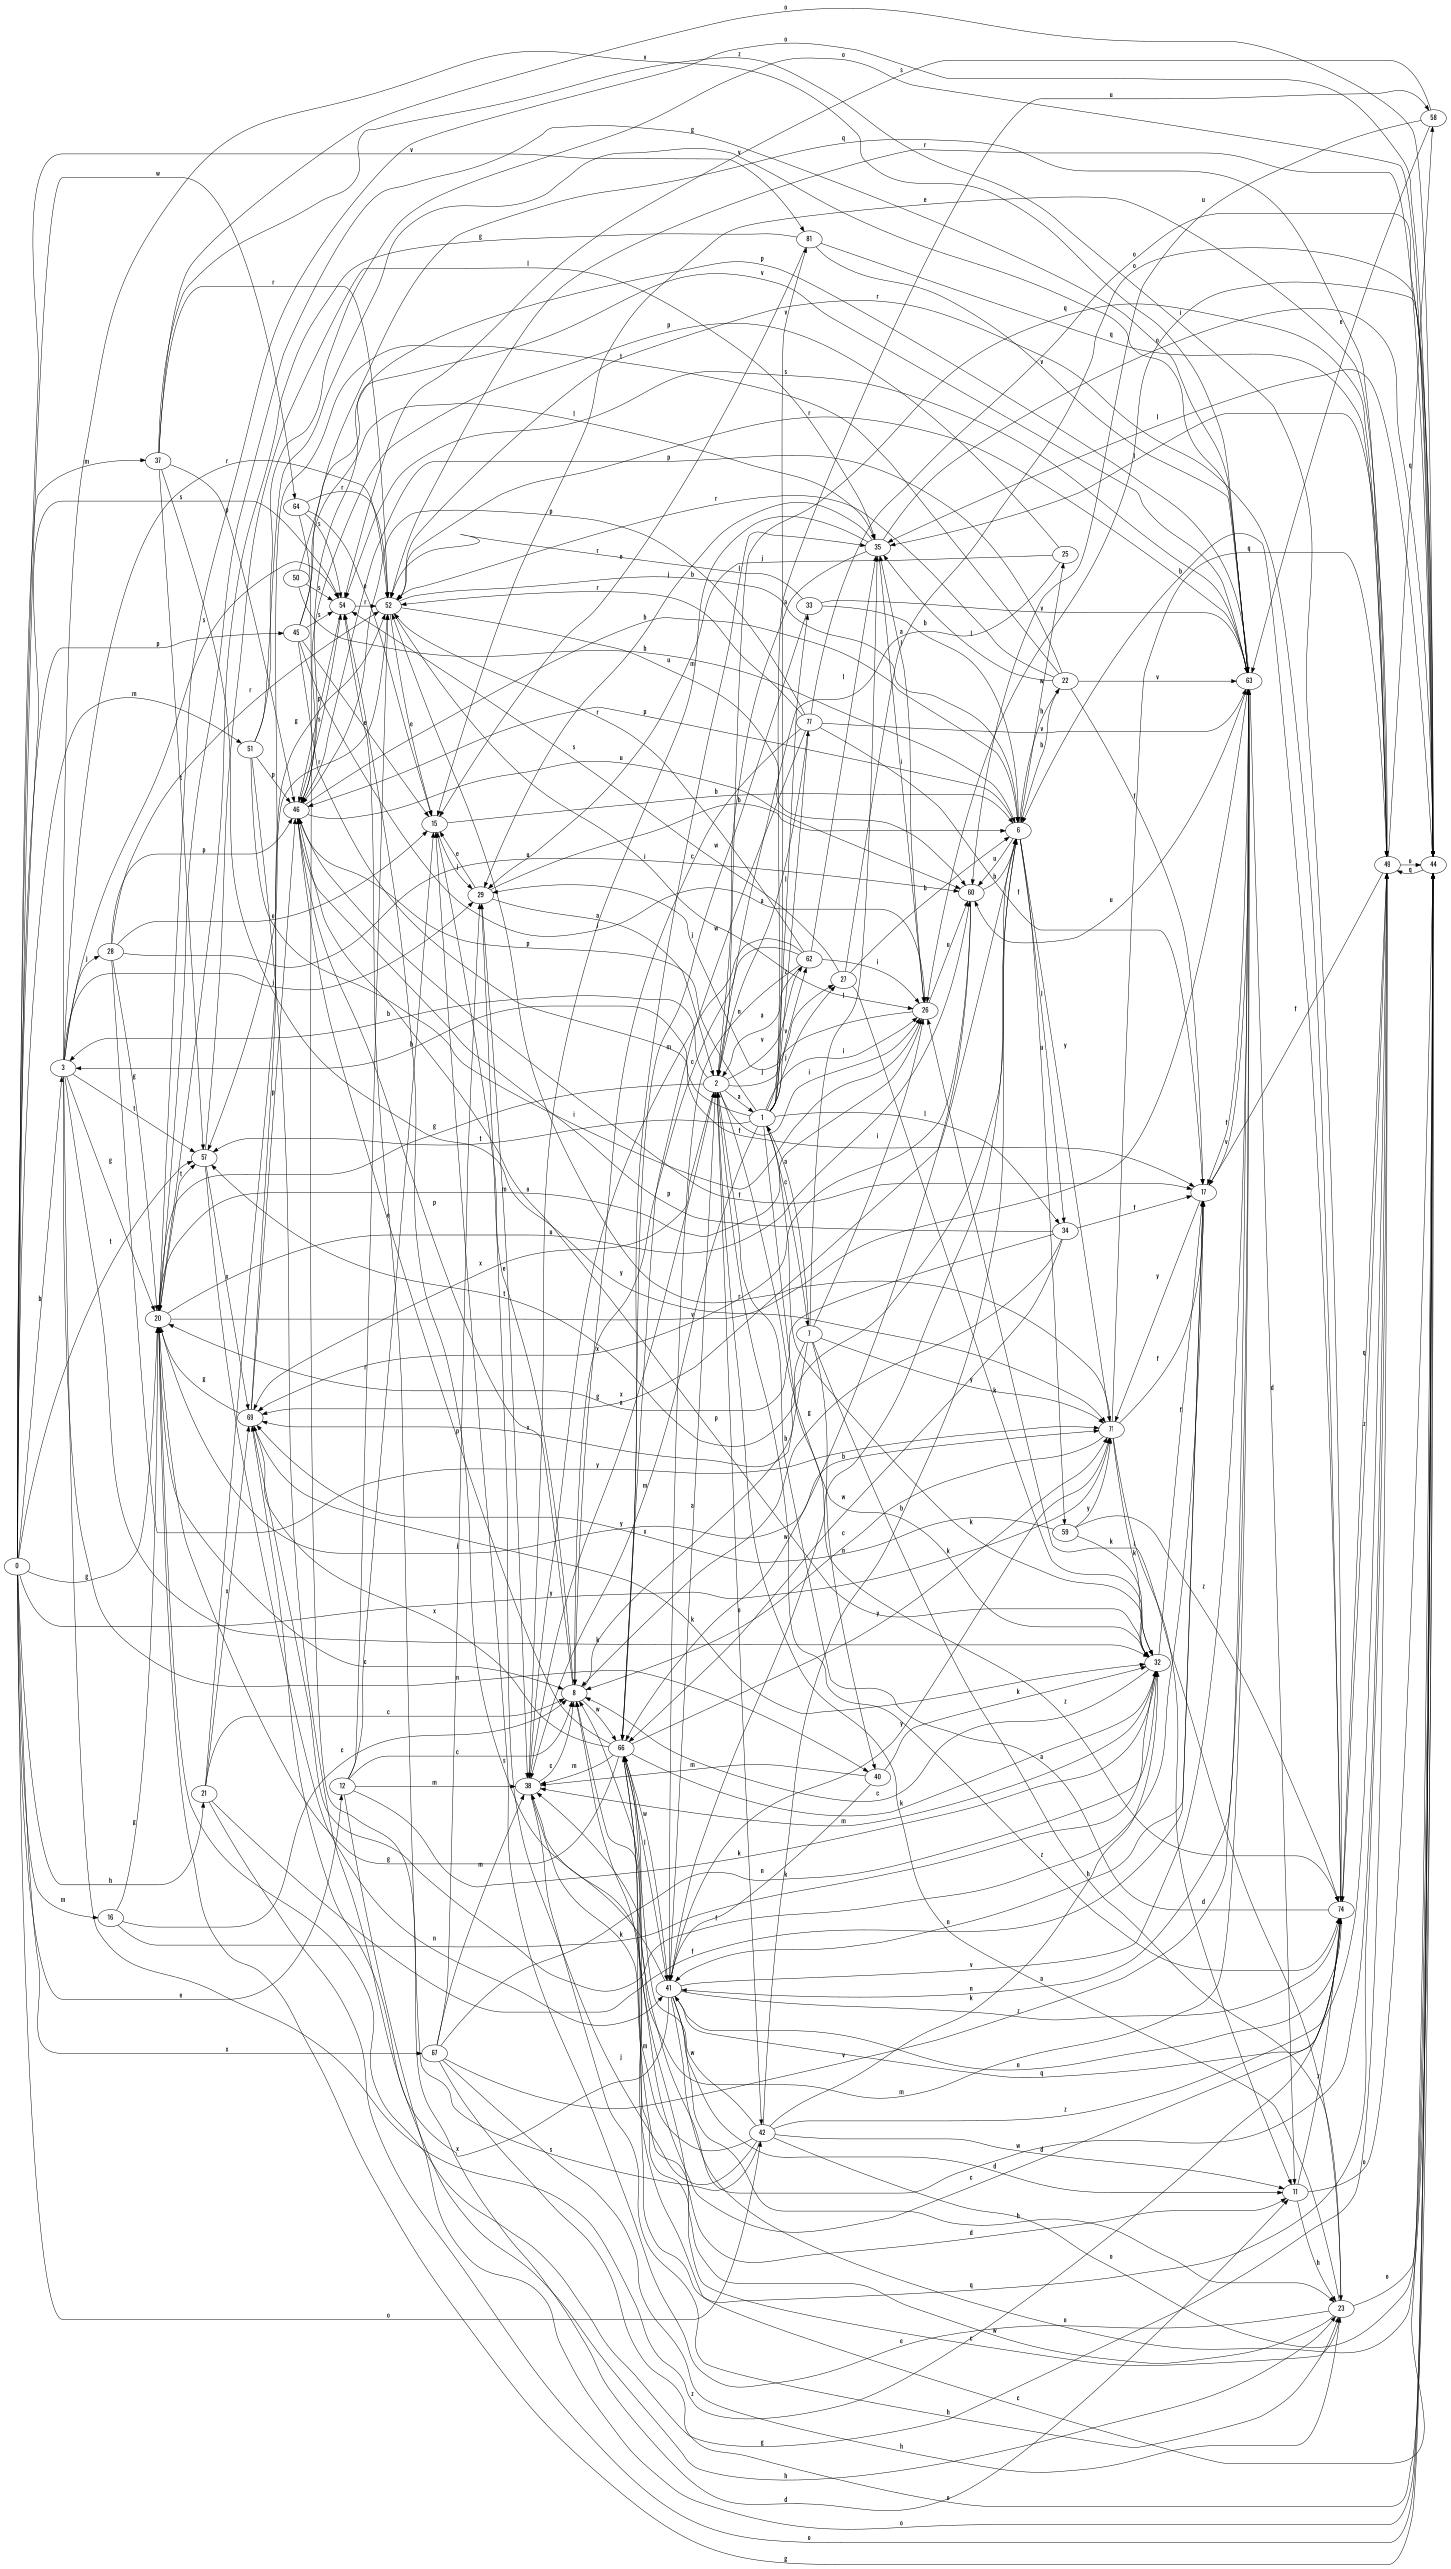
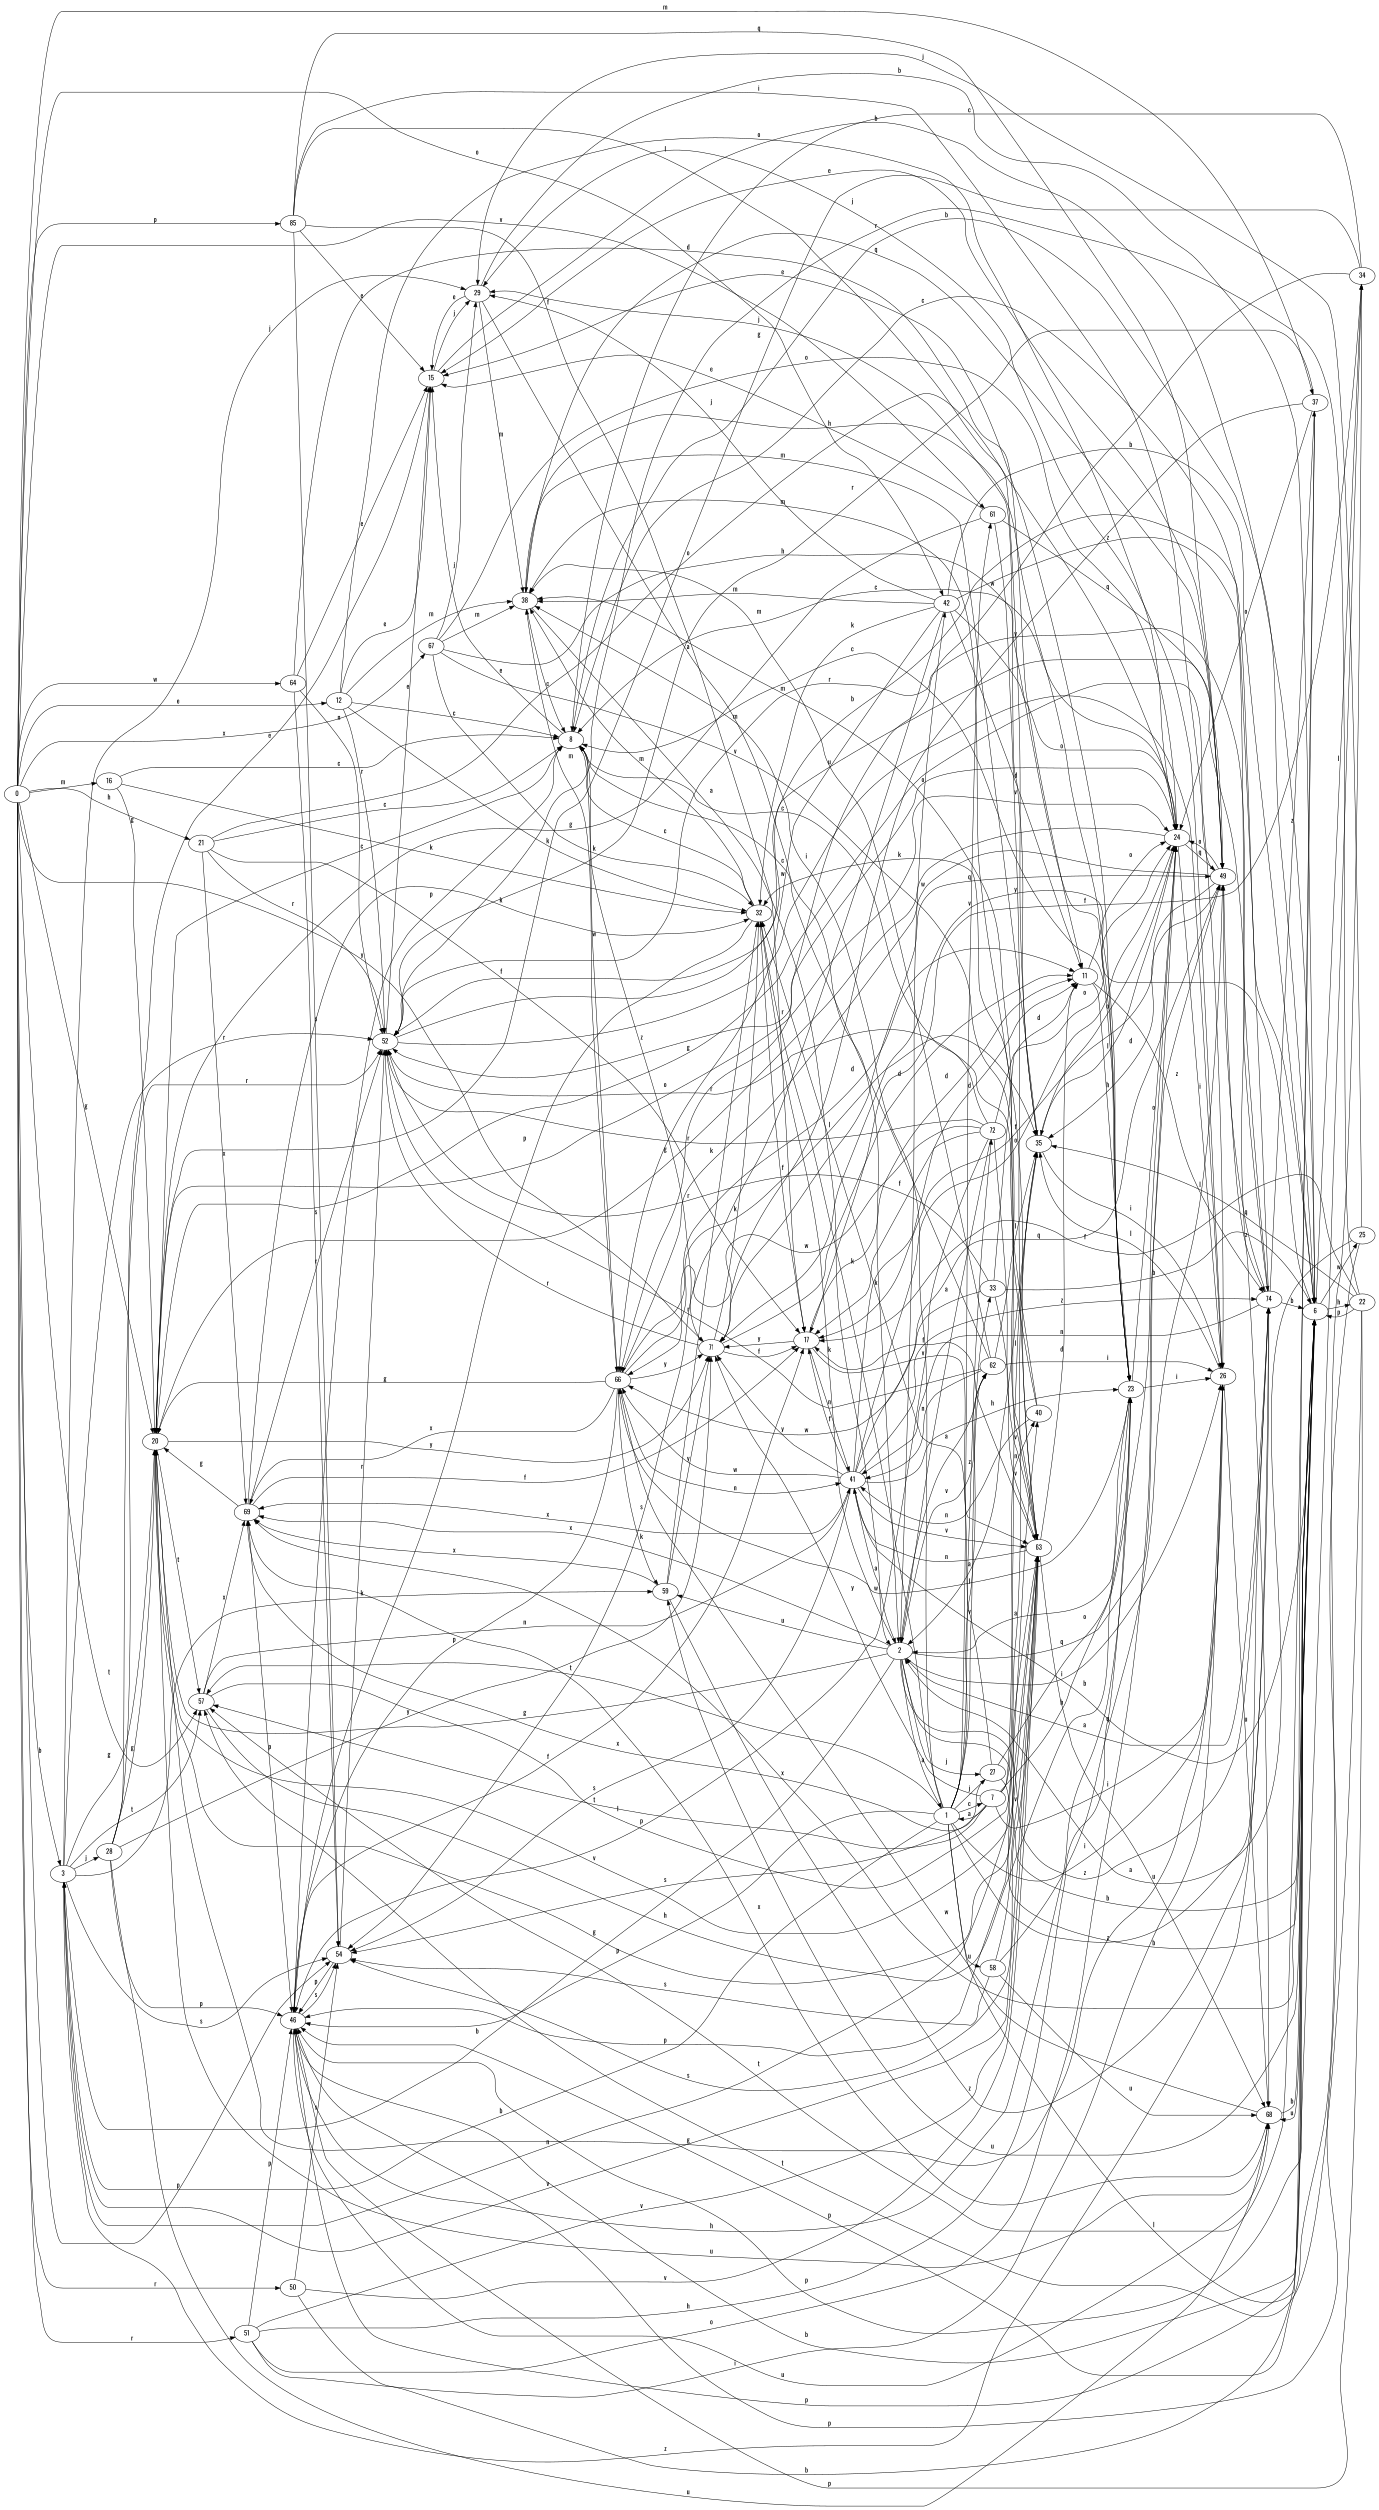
node "81": label "81" -> "61"
edge "58" -> "63": label "e" -> "v"
edge "37" -> "74": reversed
edge "49" -> "35": label "l" -> "d"
edge "49" -> "58": reversed
edge "64" -> "52": label "r" -> "n"
edge "0" -> "54": label "s" -> "p"
node "45": label "45" -> "85"
edge "22" -> "63": removed, label "v"
edge "0" -> "51": label "m" -> "r"
edge "21" -> "52": label "g" -> "r"
node "77": label "77" -> "72"
edge "22" -> "6": label "b" -> "p"
node "44": label "44" -> "24"
node "60": label "60" -> "68"
edge "17" -> "11": added, label "d"
edge "33" -> "11": added, label "d"
edge "26" -> "20": label "o" -> "g"
edge "34" -> "8": label "g" -> "c"
edge "41" -> "17": added, label "f"
edge "71" -> "8": label "c" -> "z"
edge "2" -> "59": added, label "u"
edge "3" -> "32": now "3" -> "59"
edge "0" -> "50": added, label "r"
edge "66" -> "32": now "66" -> "59"
edge "66" -> "41": label "l" -> "n"
edge "2" -> "6": added, label "b"
edge "57" -> "23": added, label "h"
edge "46" -> "23": added, label "h"
